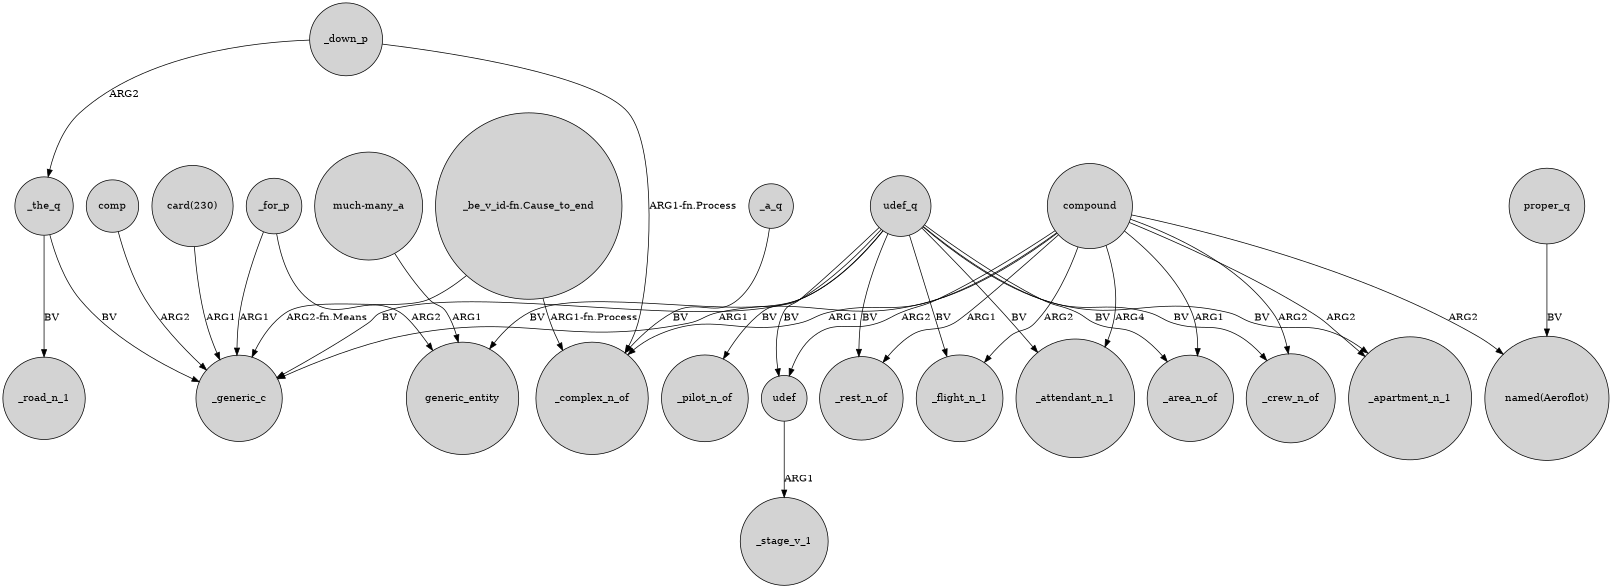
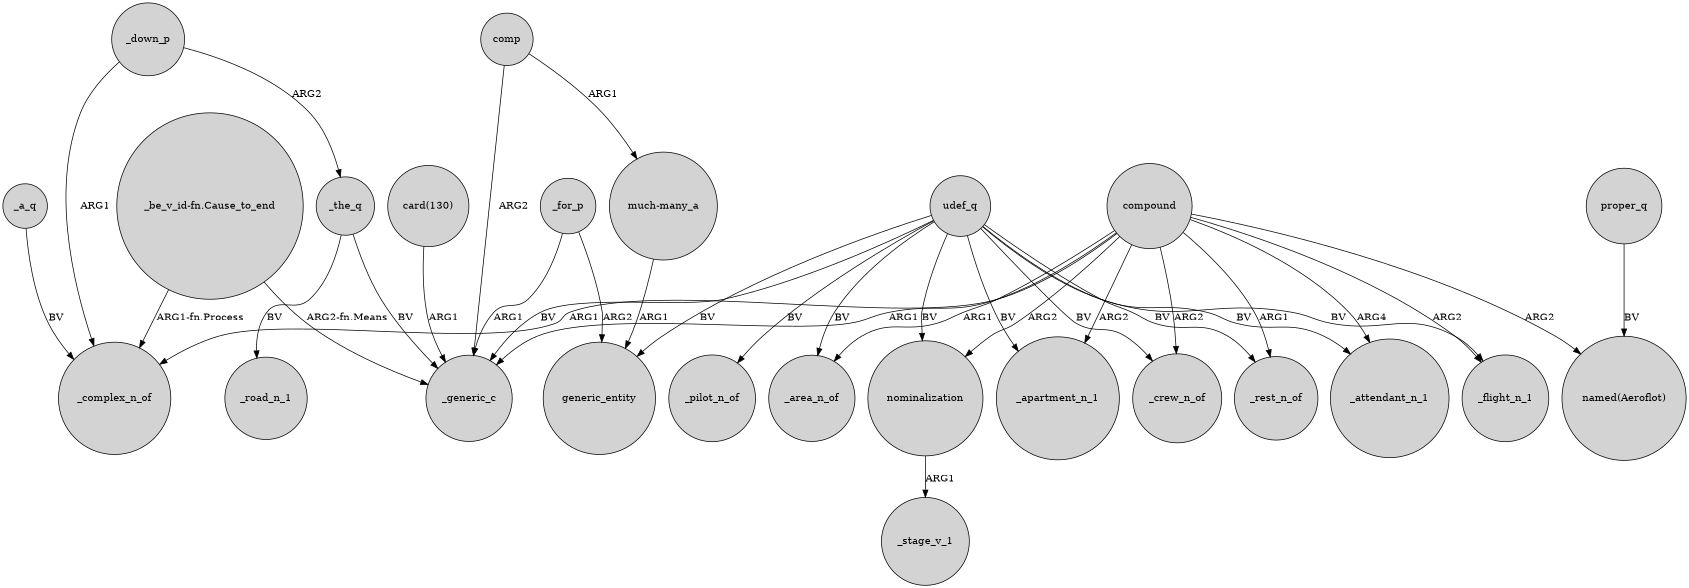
edge "comp" -> "much-many_a": added, label "ARG1"
node "card(230)": label "card(230)" -> "card(130)"
edge "_down_p" -> "_complex_n_of": label "ARG1-fn.Process" -> "ARG1"
node "udef": label "udef" -> "nominalization"
